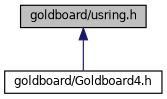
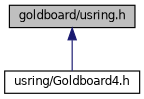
node "goldboard/Goldboard4.h": label "goldboard/Goldboard4.h" -> "usring/Goldboard4.h"
